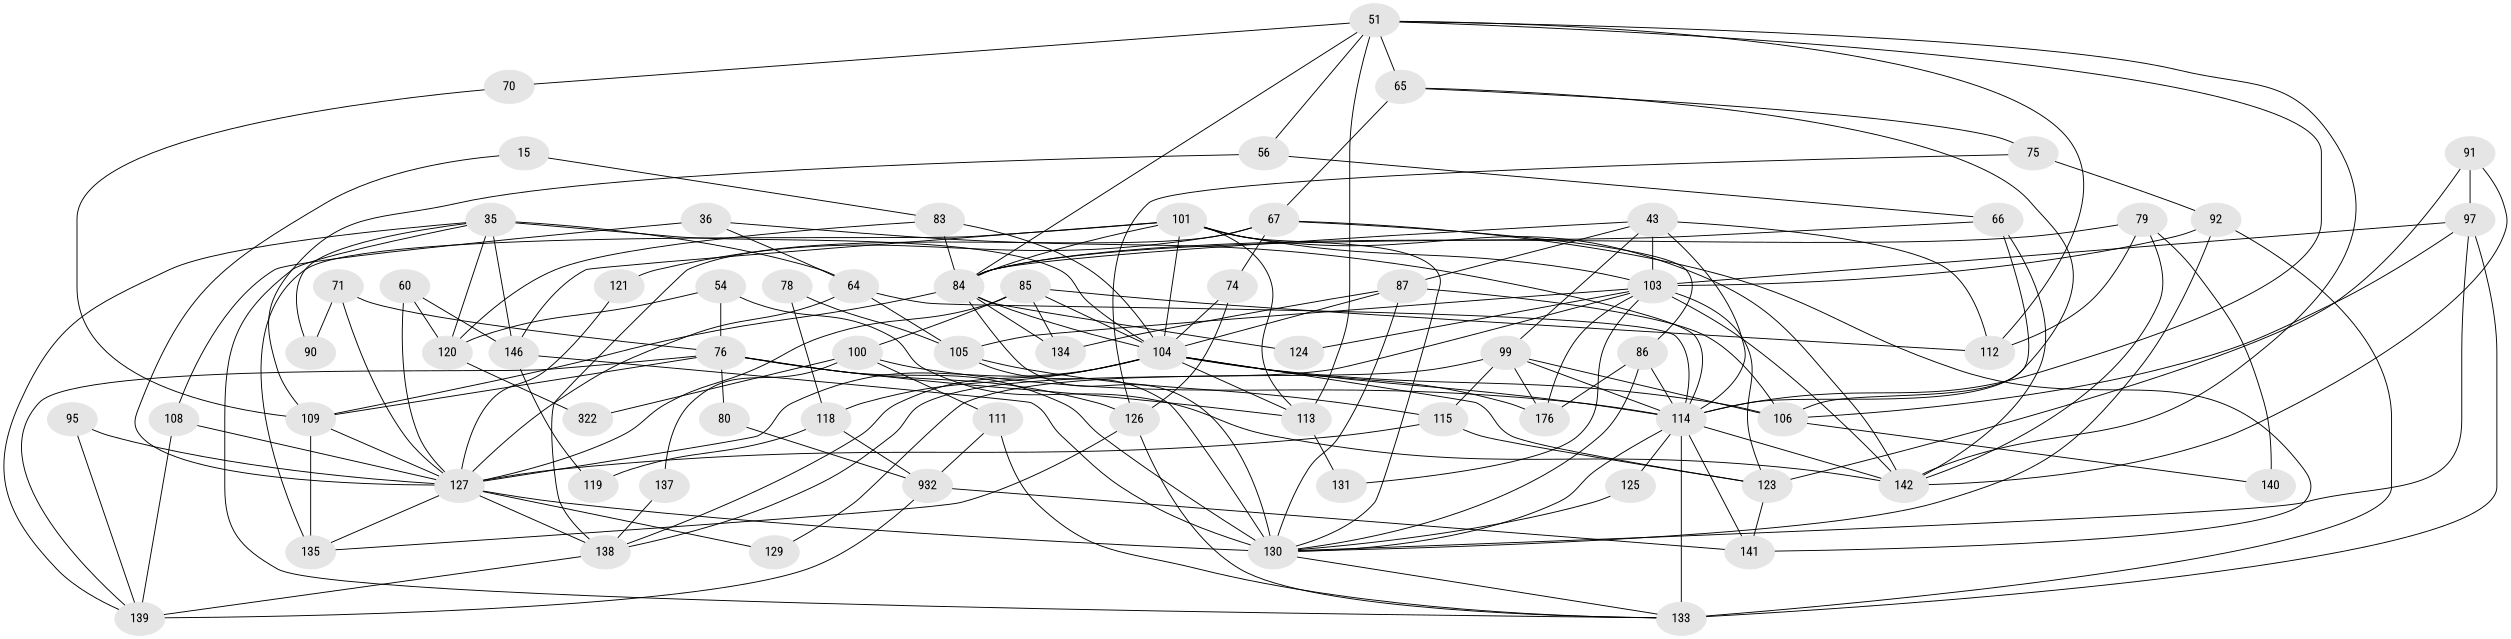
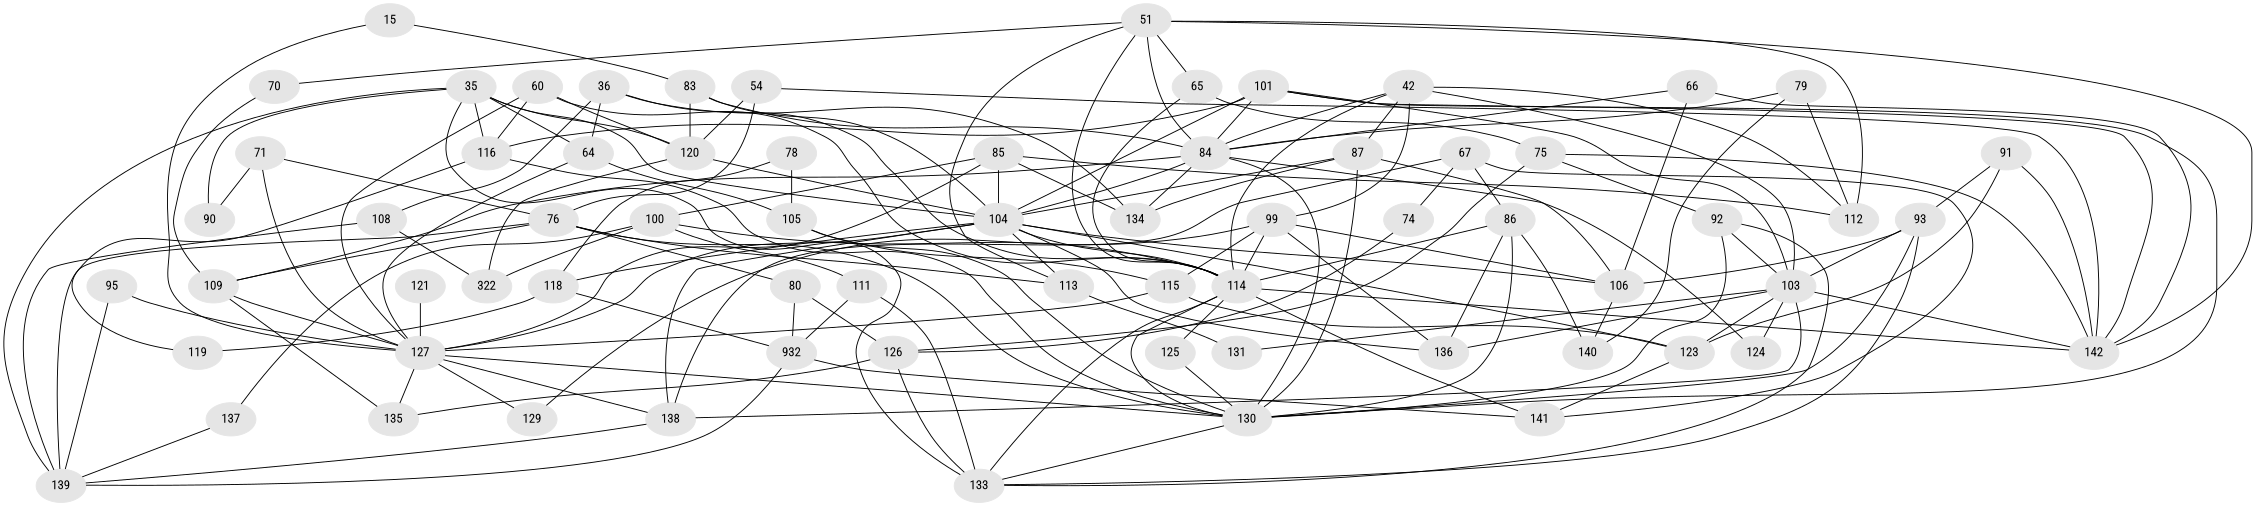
edge "36" -- "134": added
node "56": removed
edge "65" -- "67": removed
node "43": label "43" -> "42"
node "97": label "97" -> "93"
edge "101" -- "135": removed
edge "67" -- "121": removed
edge "86" -- "140": added
edge "101" -- "113": removed
edge "103" -- "105": removed
edge "64" -- "114": now "60" -- "114"
edge "74" -- "104": now "120" -- "104"
node "146": label "146" -> "116"
edge "79" -- "142": now "75" -- "142"
edge "76" -- "126": now "80" -- "126"
node "176": label "176" -> "136"
edge "108" -- "127": now "108" -- "322"
edge "137" -- "138": now "137" -- "139"
